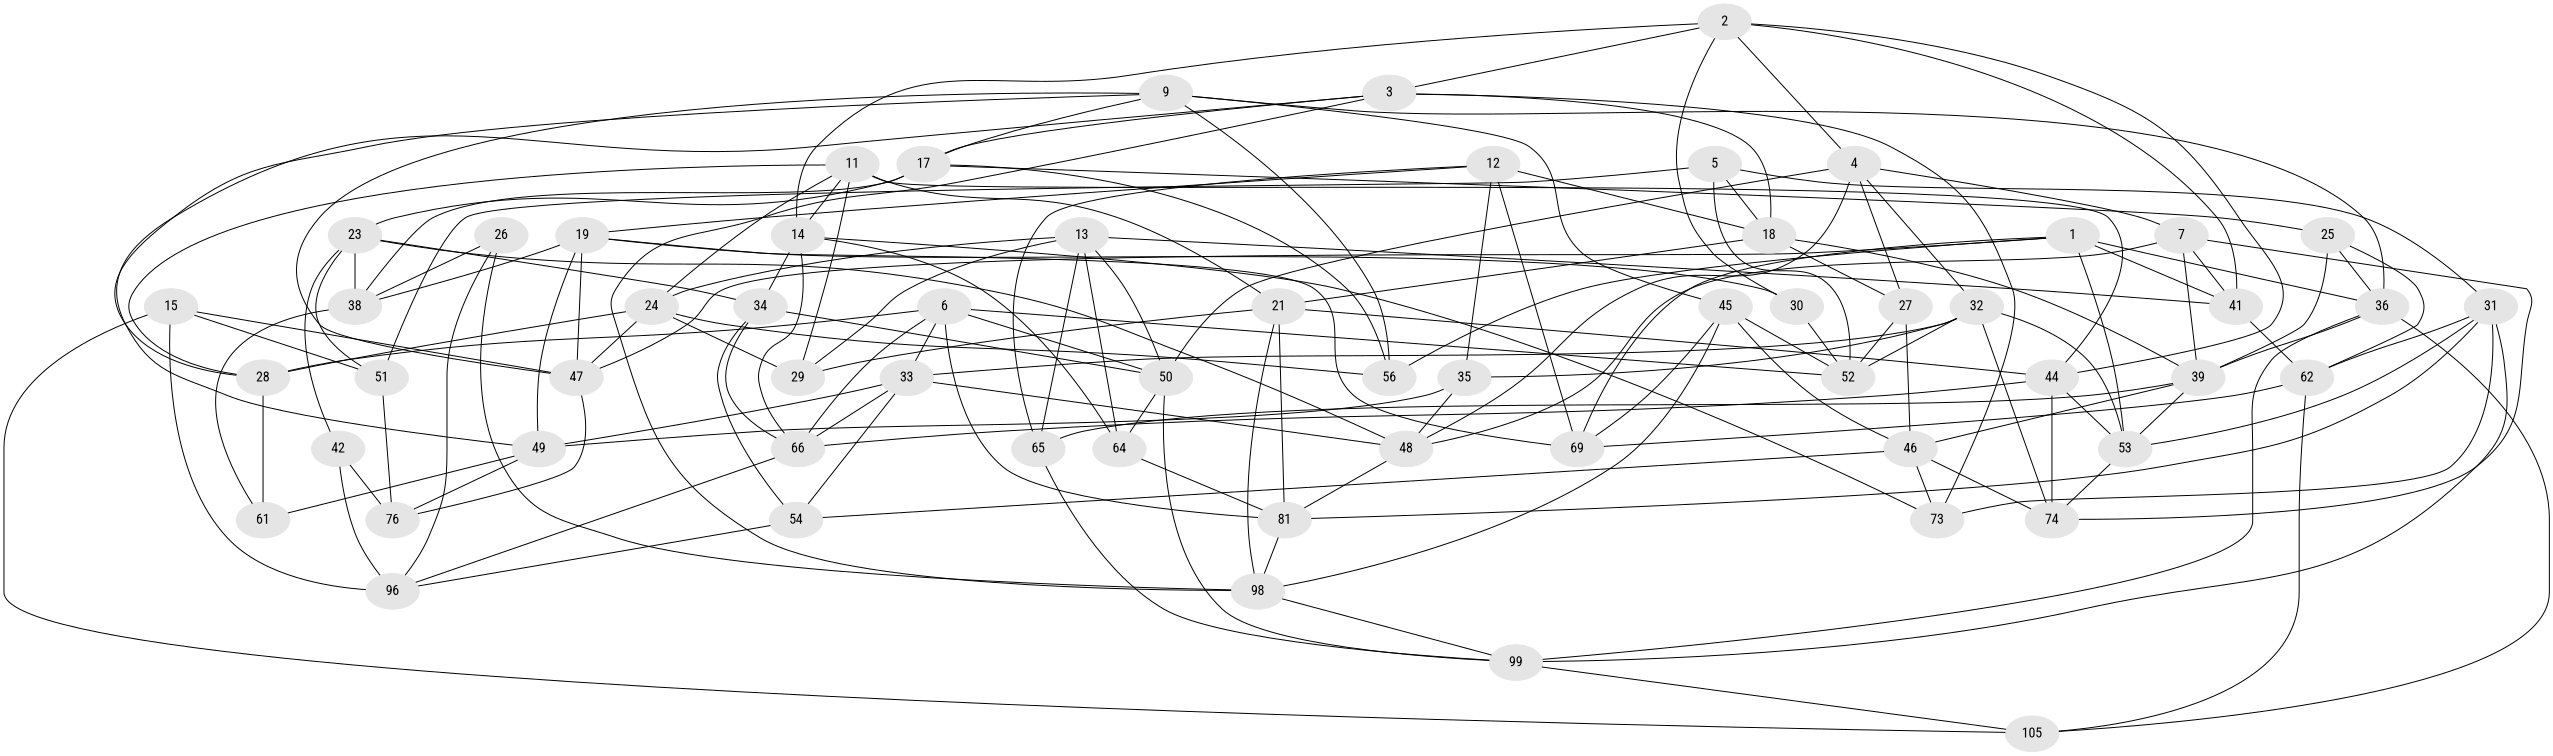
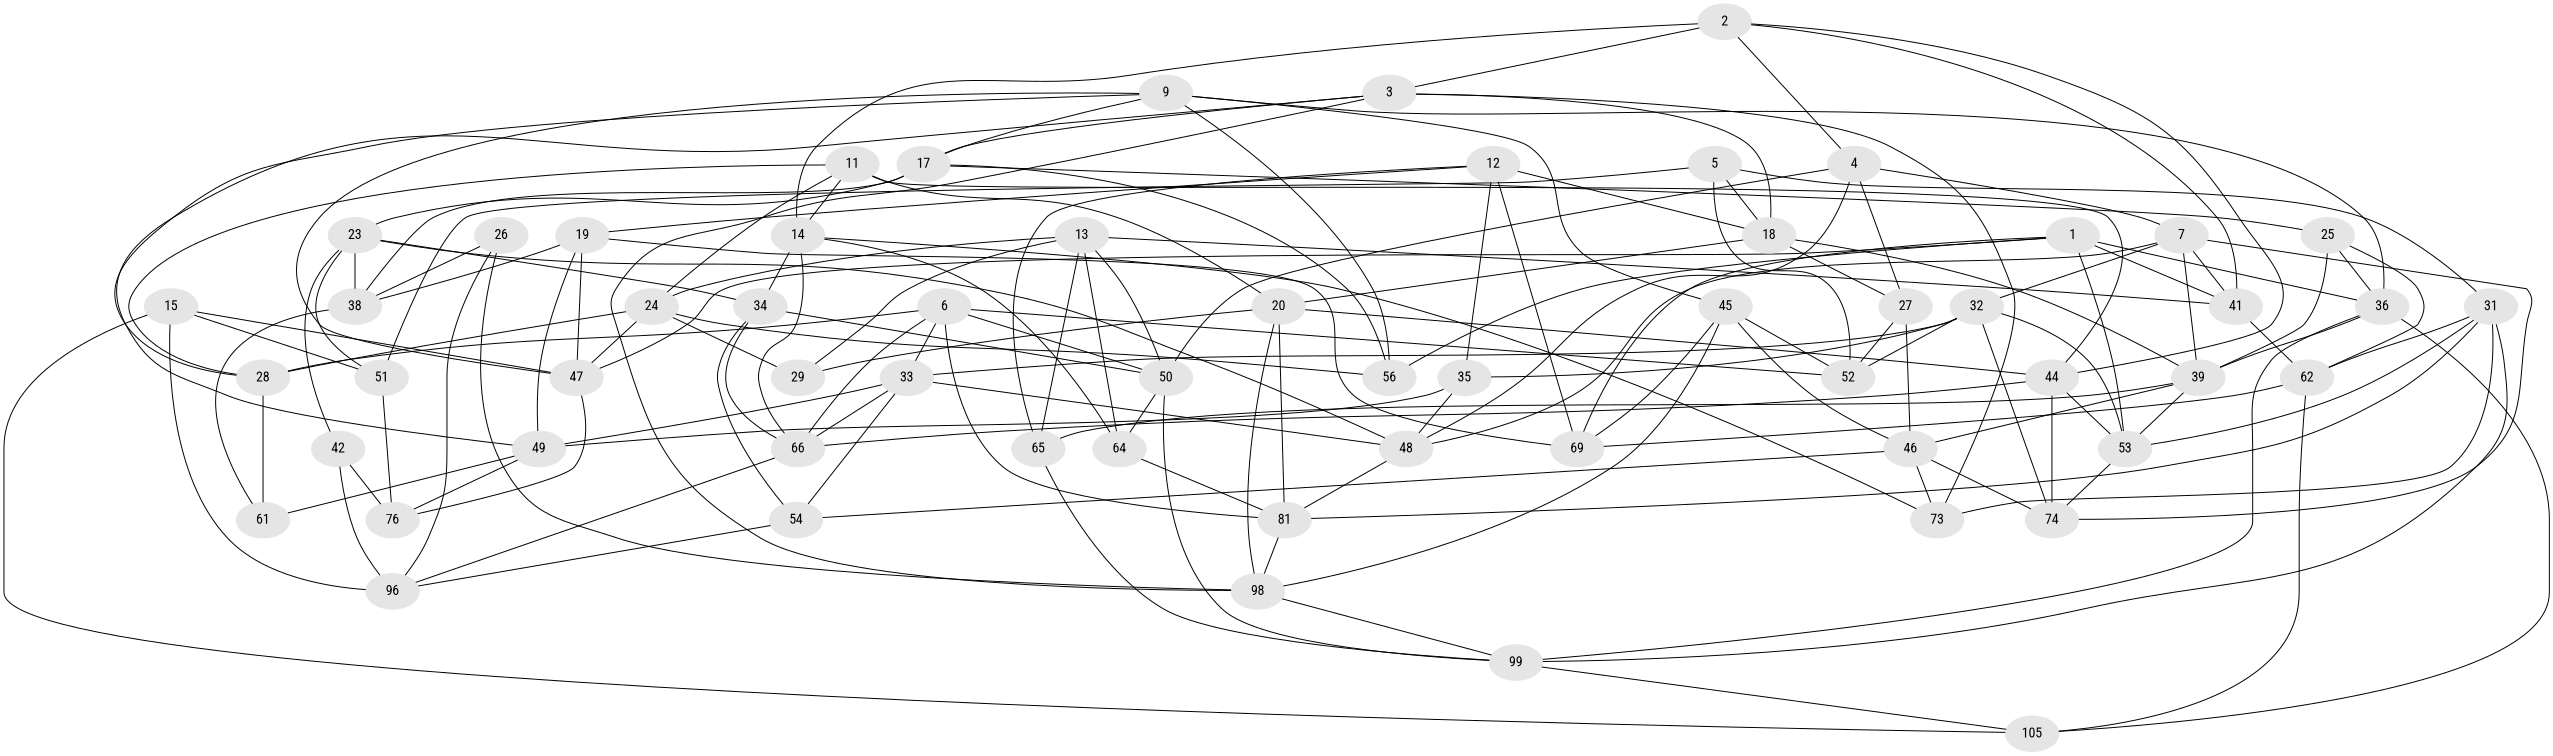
edge "4" -- "32": now "7" -- "32"
edge "11" -- "29": removed
node "21": label "21" -> "20"
node "30": removed
